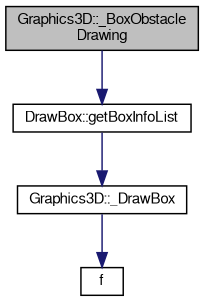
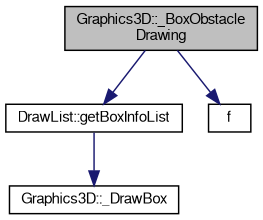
node "DrawBox::getBoxInfoList": label "DrawBox::getBoxInfoList" -> "DrawList::getBoxInfoList"
edge "Graphics3D::_DrawBox" -> "f": now "Graphics3D::_BoxObstacle Drawing" -> "f"
